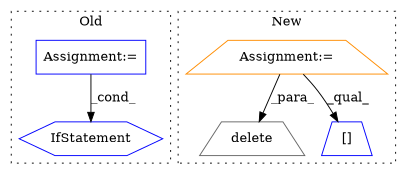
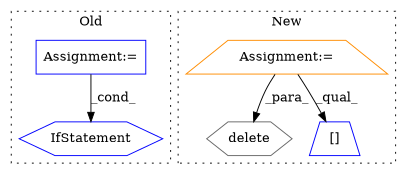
node "delete": shape trapezium -> hexagon
